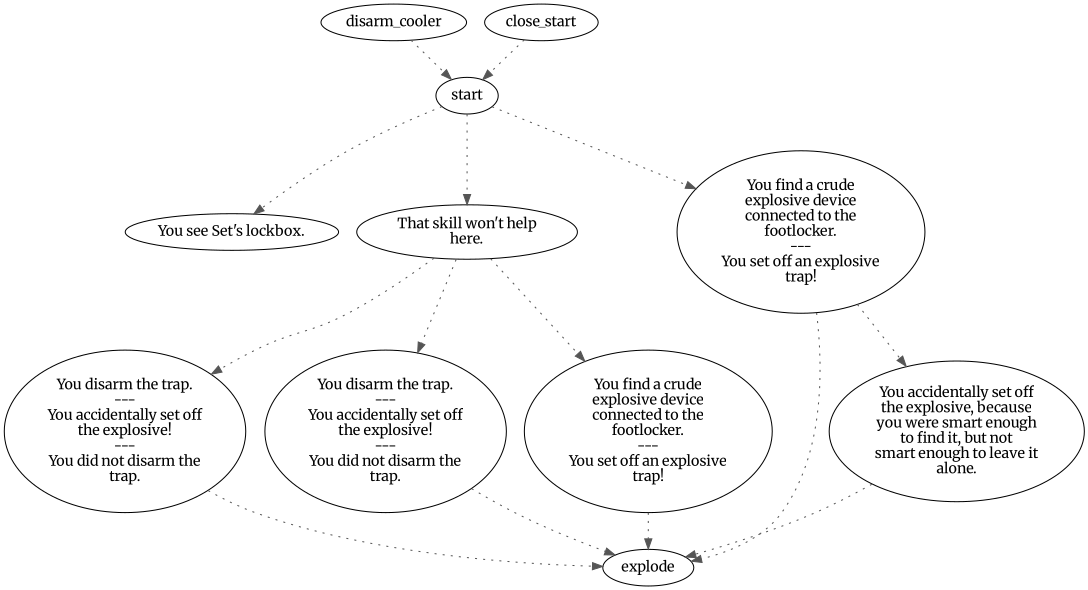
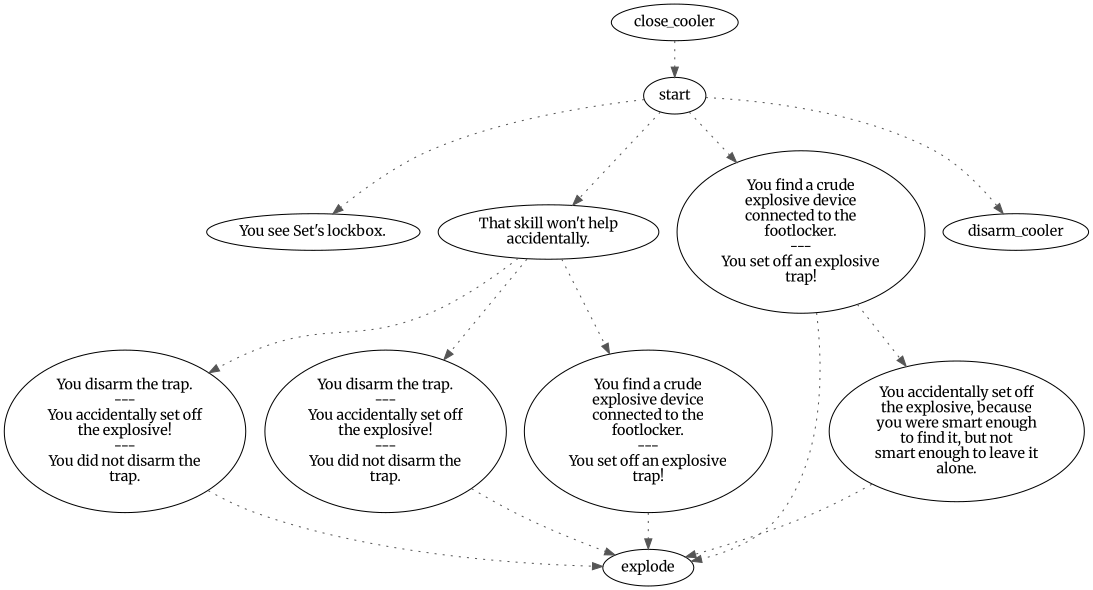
node "close_start": label "close_start" -> "close_cooler"
edge "disarm_cooler" -> "start": reversed
node "That skill won't help here.": label "That skill won't help here." -> "That skill won't help accidentally."
